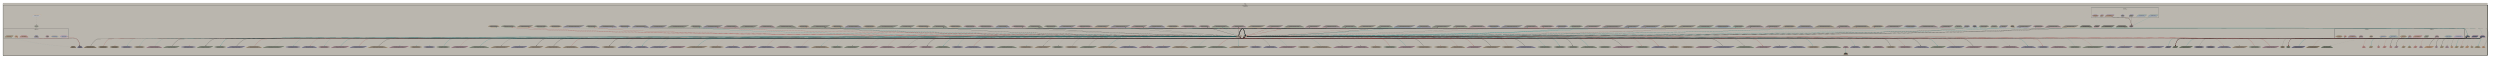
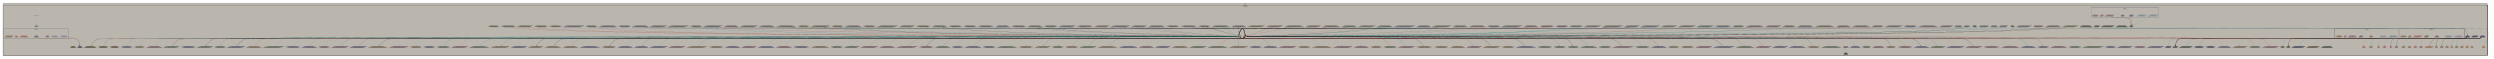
node "config": removed
